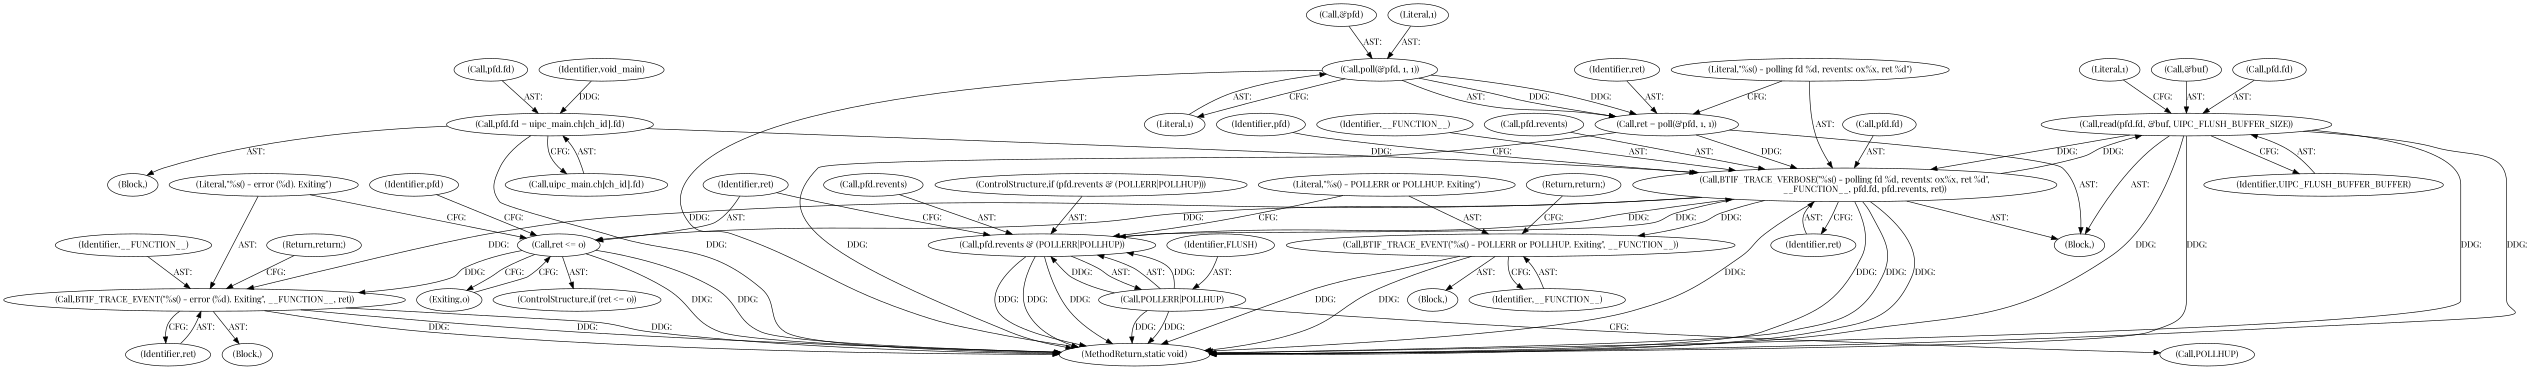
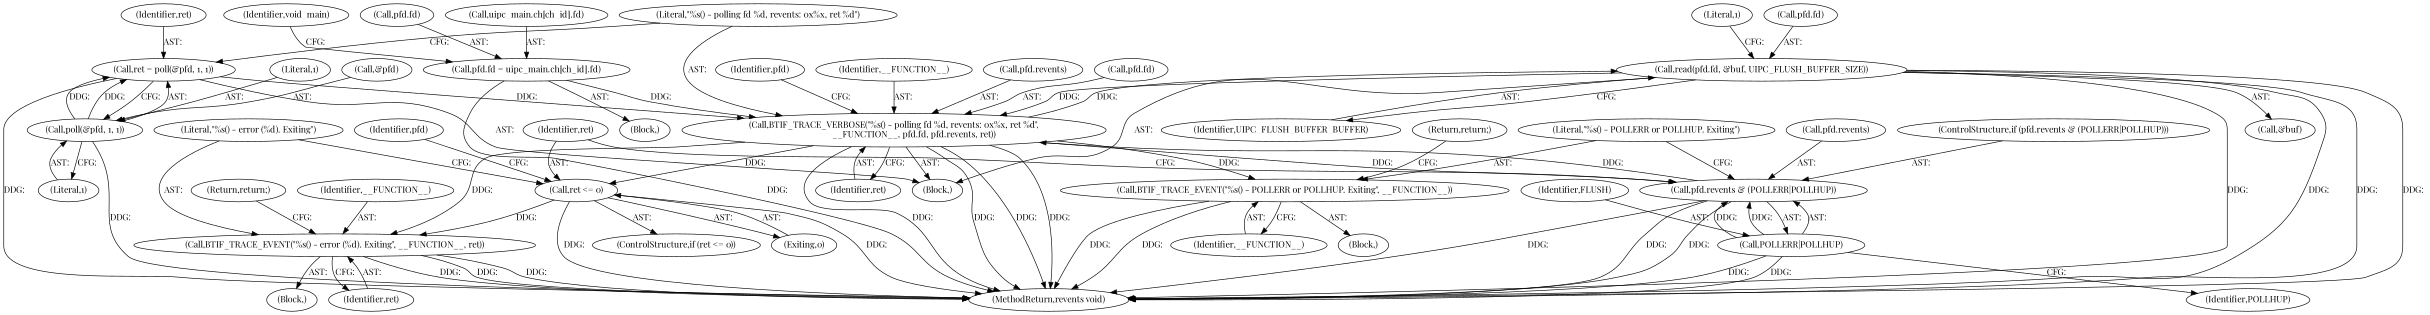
edge "(Call,&buf)" -> "(Call,read(pfd.fd, &buf, UIPC_FLUSH_BUFFER_SIZE))": reversed
edge "(Identifier,void_main)" -> "(Call,pfd.fd = uipc_main.ch[ch_id].fd)": label "DDG: " -> "CFG: "
edge "(Call,ret = poll(&pfd, 1, 1))" -> "(Call,poll(&pfd, 1, 1))": added, label "CFG:"
edge "(Call,pfd.fd = uipc_main.ch[ch_id].fd)" -> "(Call,uipc_main.ch[ch_id].fd)": removed, label "CFG:"
edge "(Call,ret <= 0)" -> "(Exiting,0)": label "CFG: " -> "AST: "
edge "(Exiting,0)" -> "(Call,ret <= 0)": label "CFG: " -> "AST: "
node "(MethodReturn,static void)": label "(MethodReturn,static void)" -> "(MethodReturn,revents void)"
node "(Call,POLLHUP)": label "(Call,POLLHUP)" -> "(Identifier,POLLHUP)"
